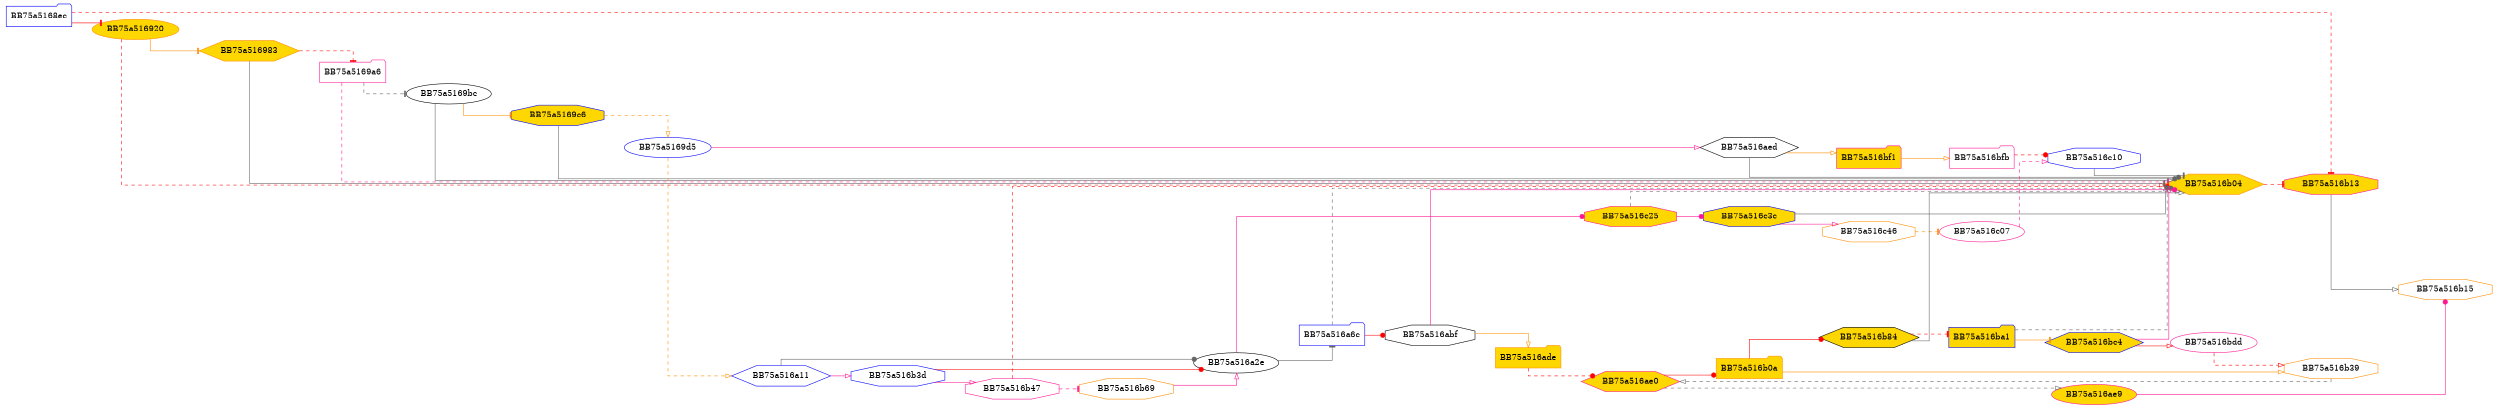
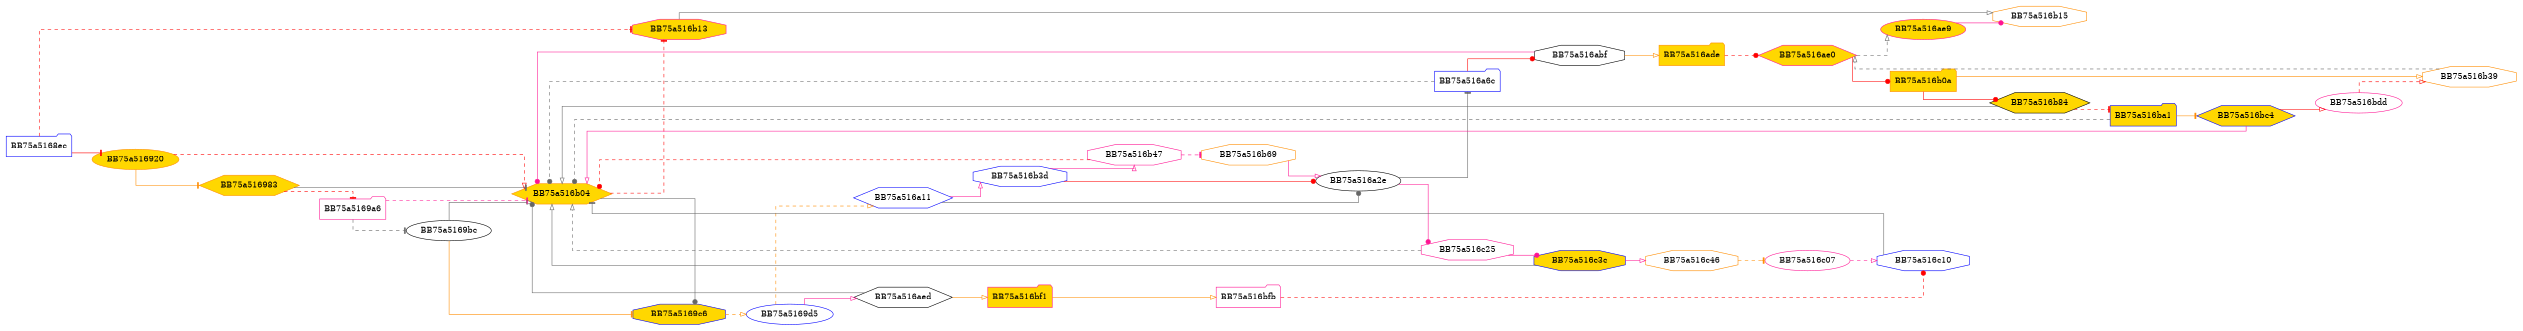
edge "BB75a5169c6" -> "BB75a516b04": reversed
node "BB75a516c25": fillcolor gold -> white
